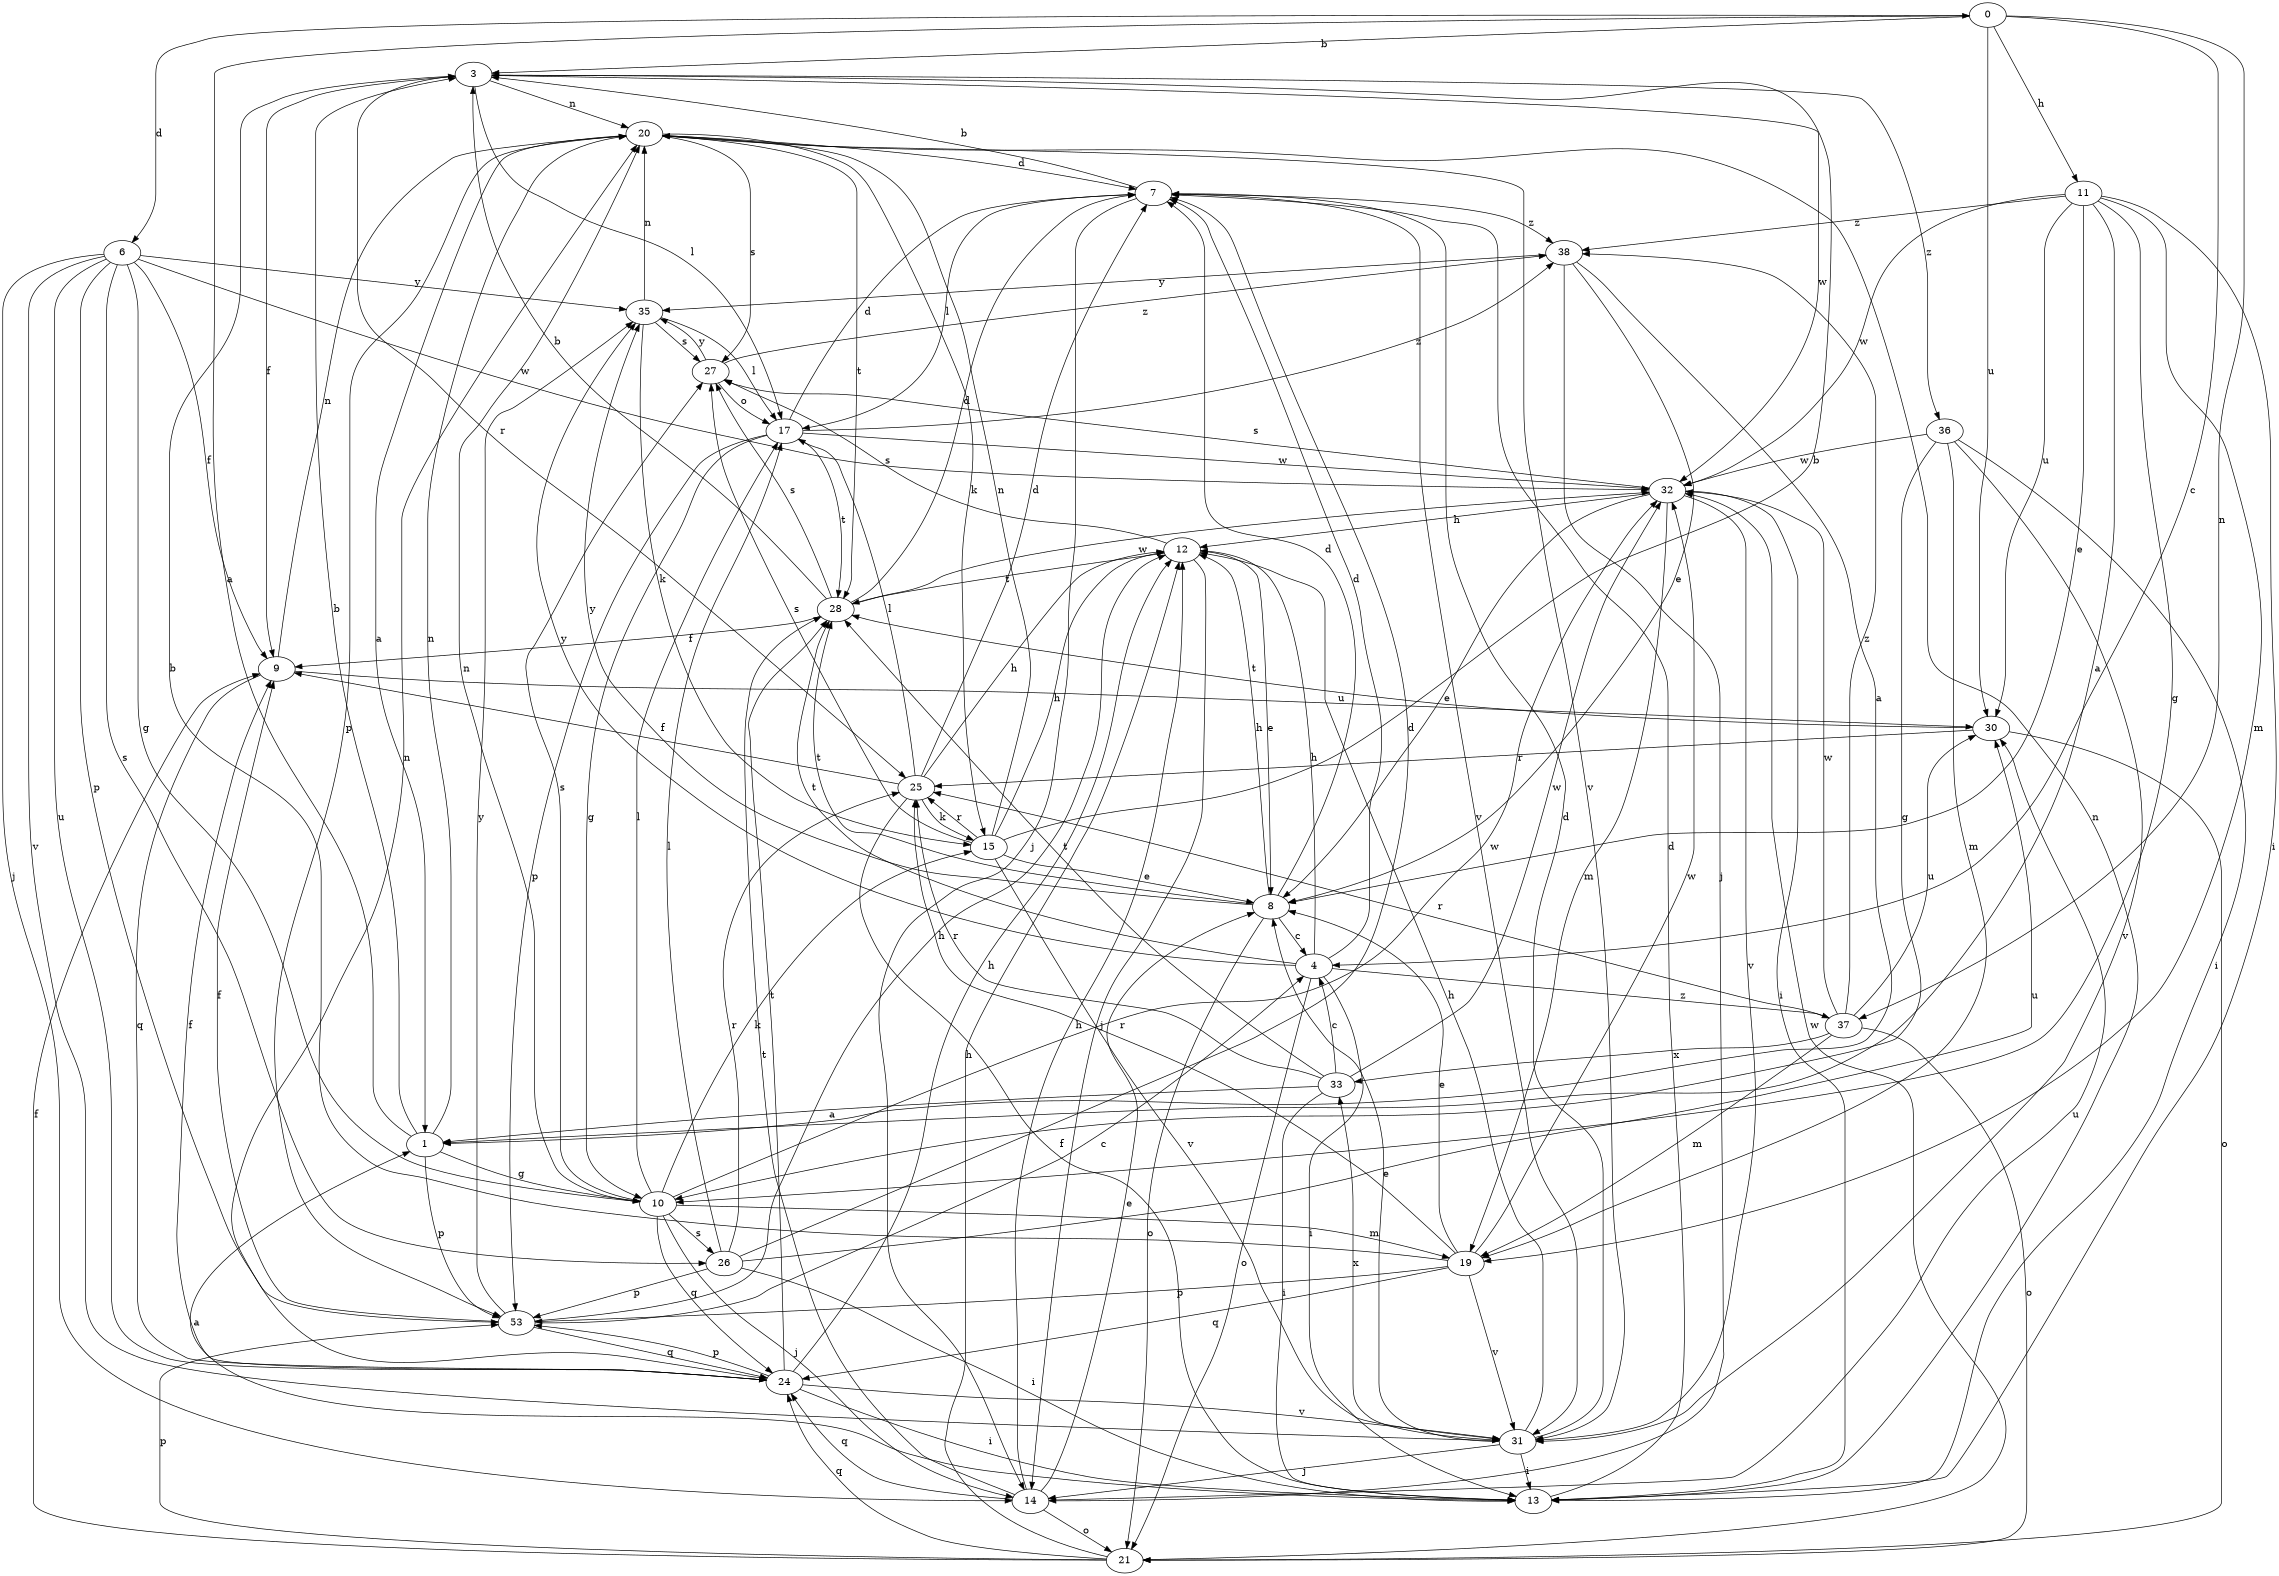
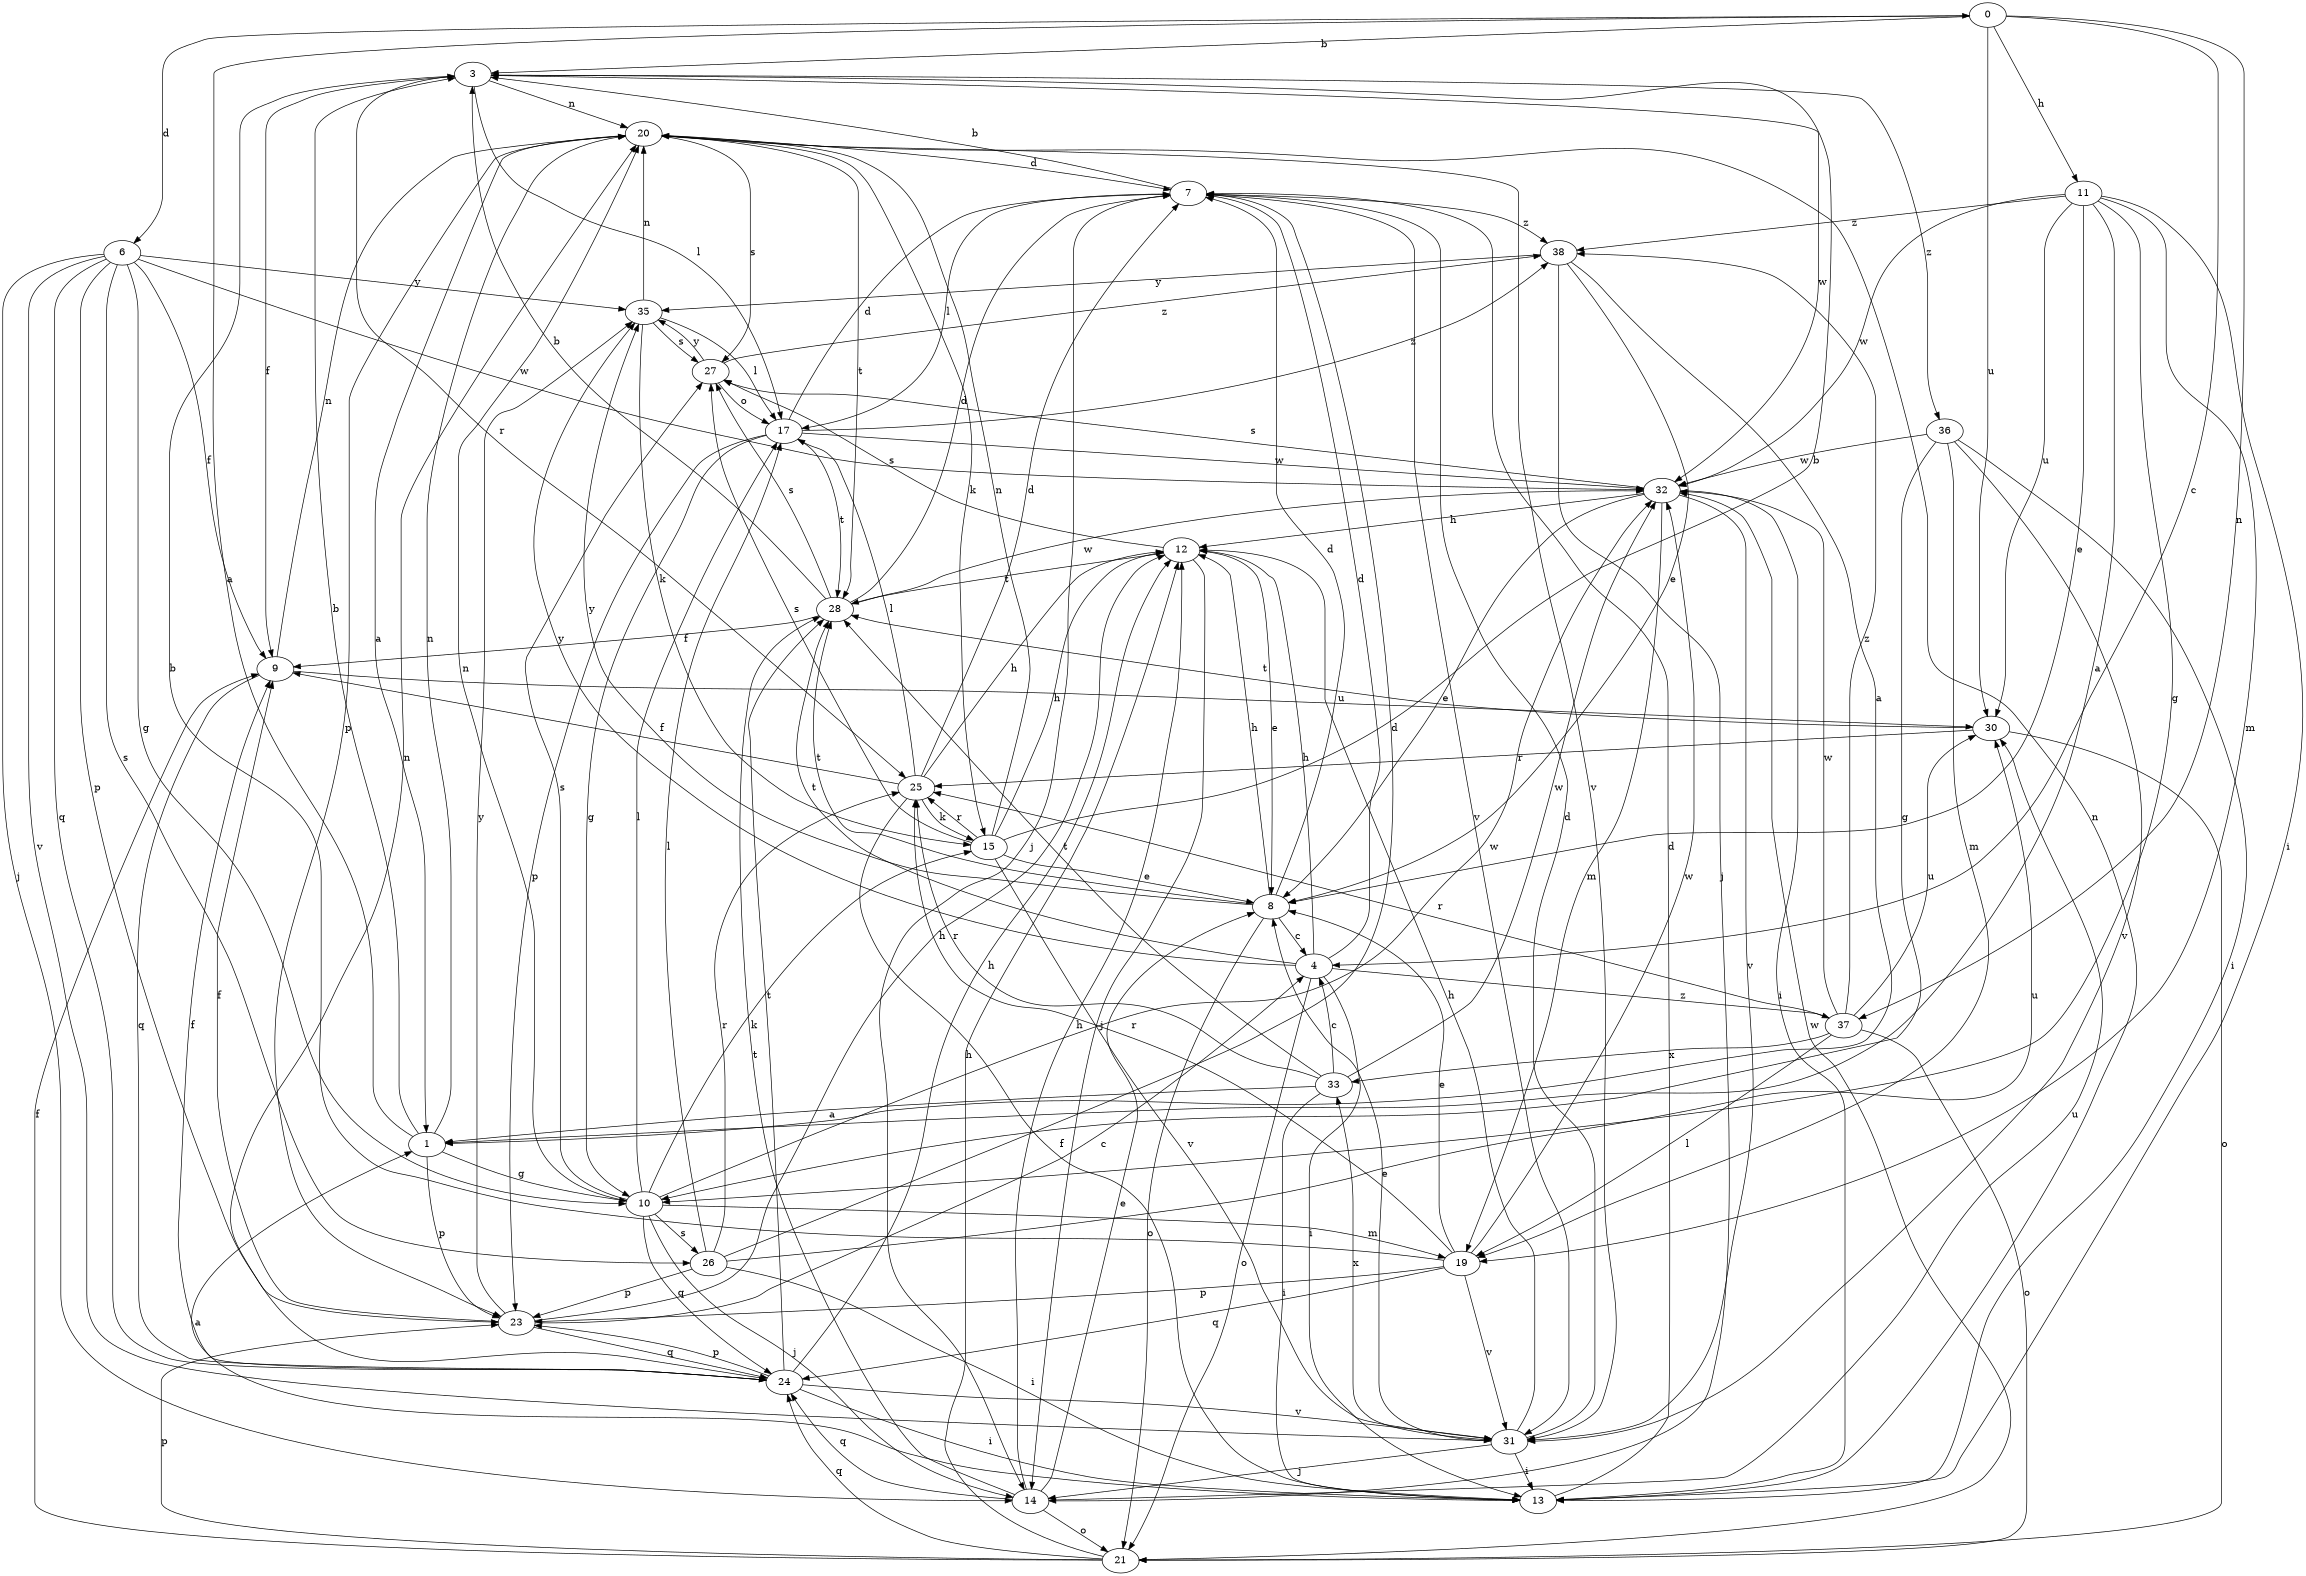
edge "6" -> "24": label "u" -> "q"
edge "37" -> "19": label "m" -> "l"
node "53": label "53" -> "23"
